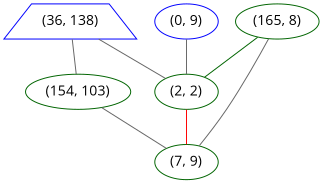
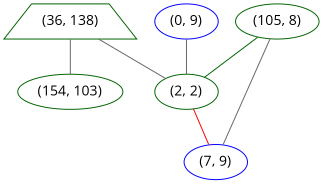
node "(36, 138)": color blue -> darkgreen
node "(165, 8)": label "(165, 8)" -> "(105, 8)"
edge "(154, 103)" -- "(7, 9)": removed
node "(7, 9)": color darkgreen -> blue
